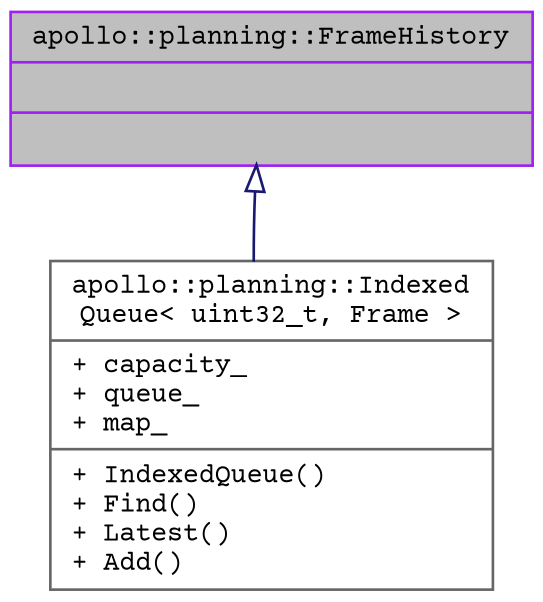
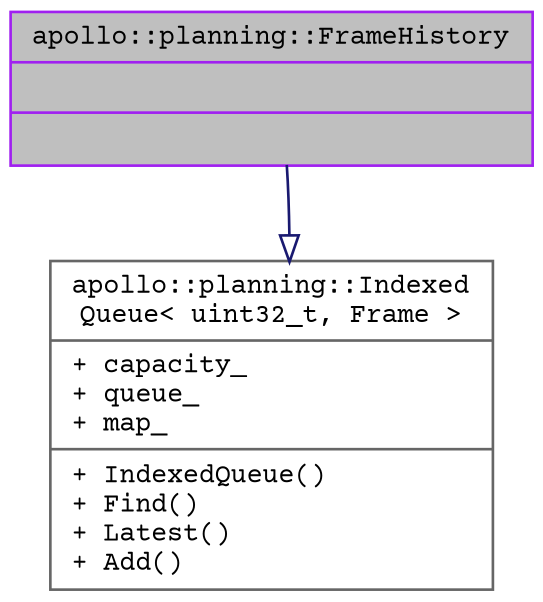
edge "apollo::planning::Indexed" -> "apollo::planning::FrameHistory": reversed
